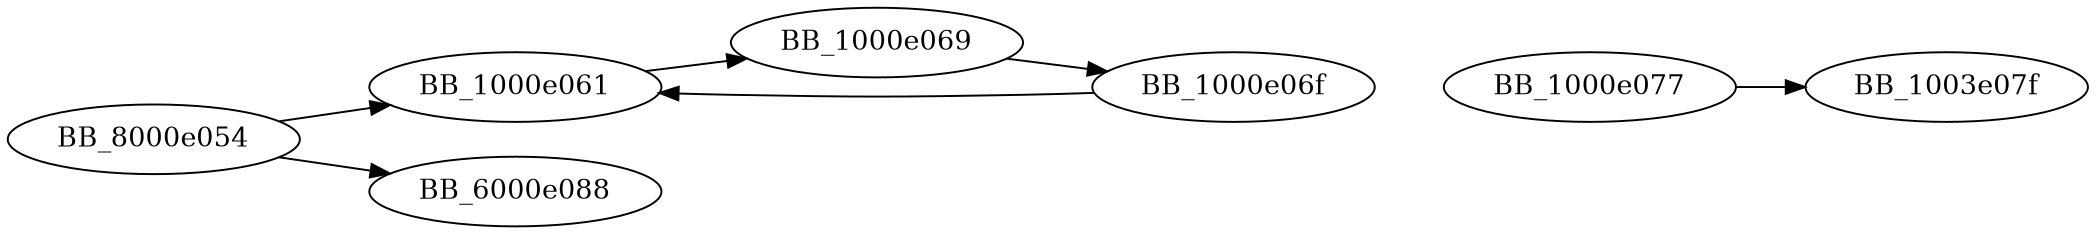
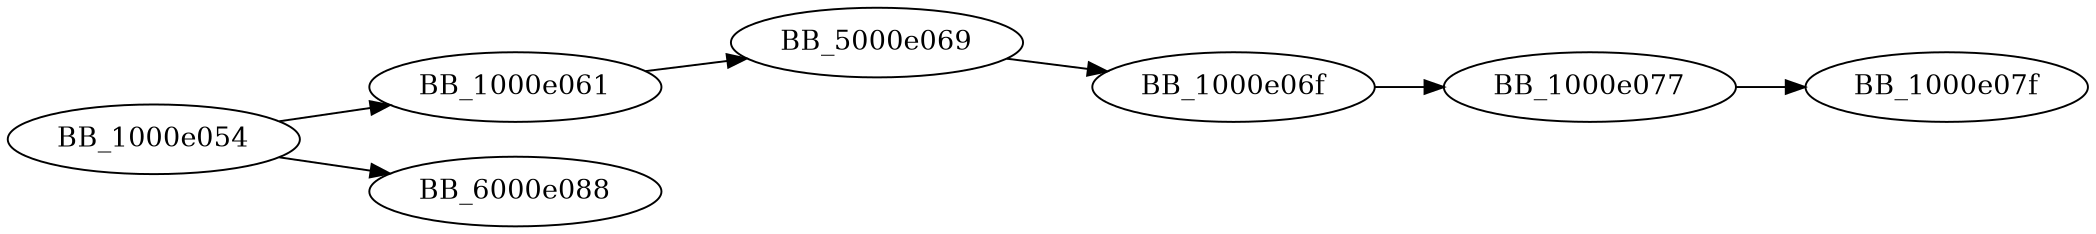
node "BB_1000e069": label "BB_1000e069" -> "BB_5000e069"
node "BB_1003e07f": label "BB_1003e07f" -> "BB_1000e07f"
edge "BB_1000e06f" -> "BB_1000e061": now "BB_1000e06f" -> "BB_1000e077"
node "BB_8000e054": label "BB_8000e054" -> "BB_1000e054"
